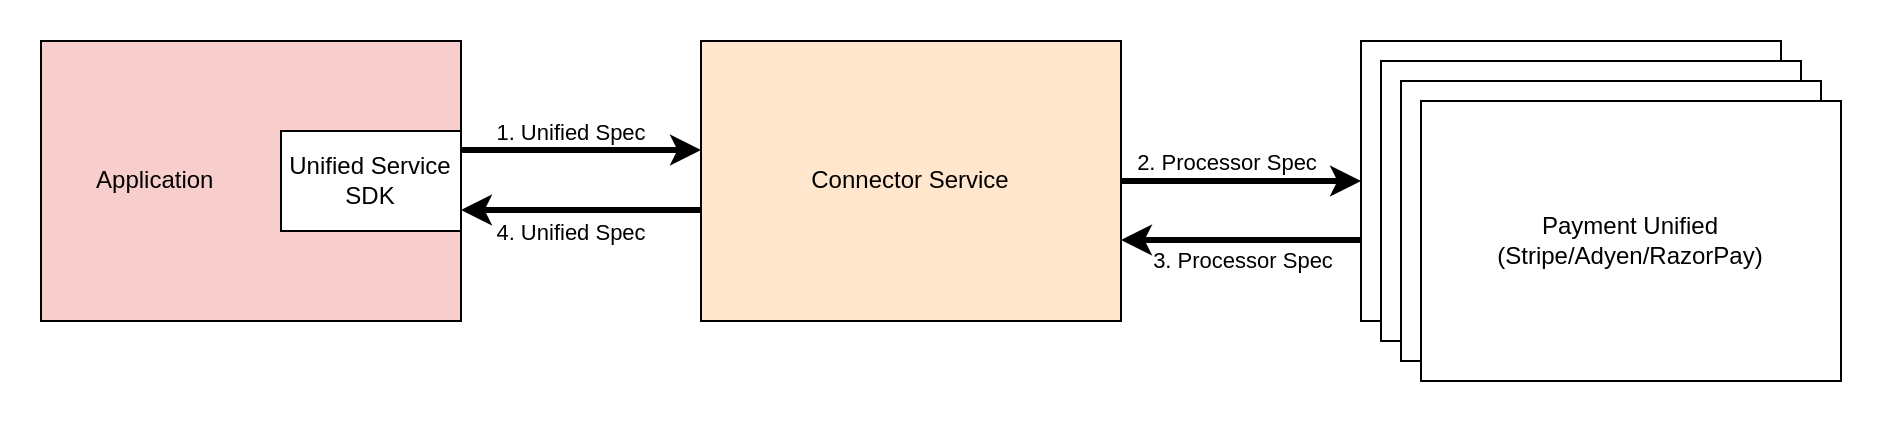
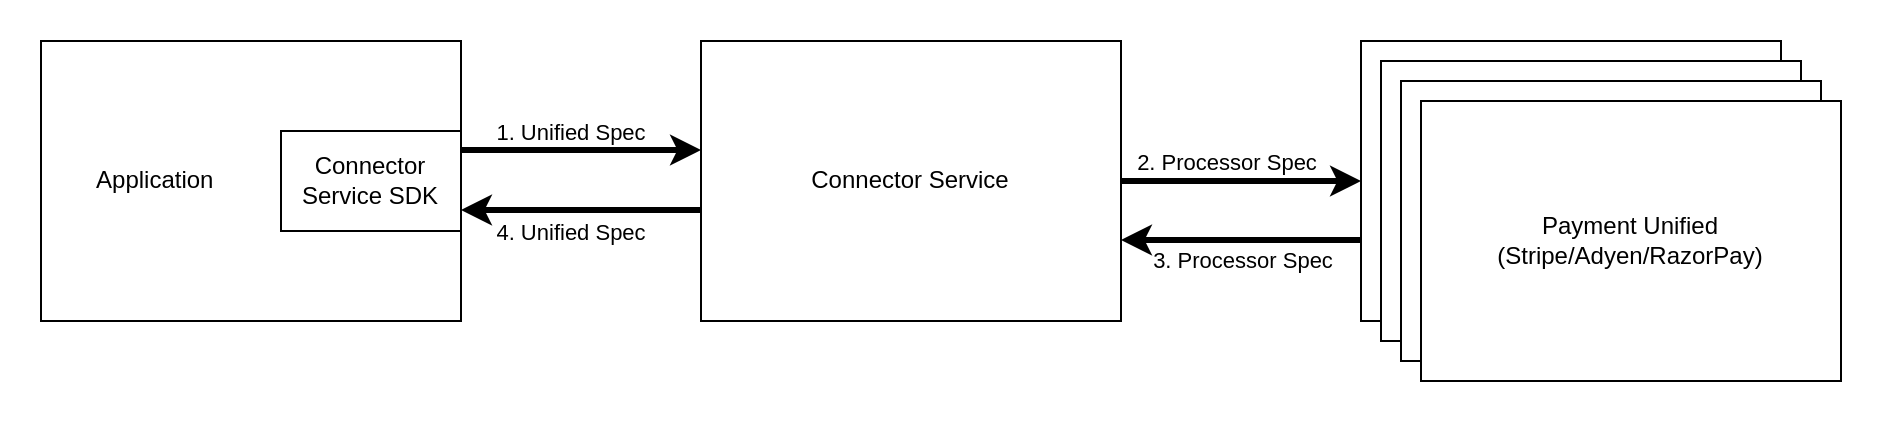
node "Application": fillcolor #f8cecc -> #ffffff
node "Unified Service SDK": label "Unified Service SDK" -> "Connector Service SDK"
node "Connector Service": fillcolor #ffe6cc -> #ffffff
